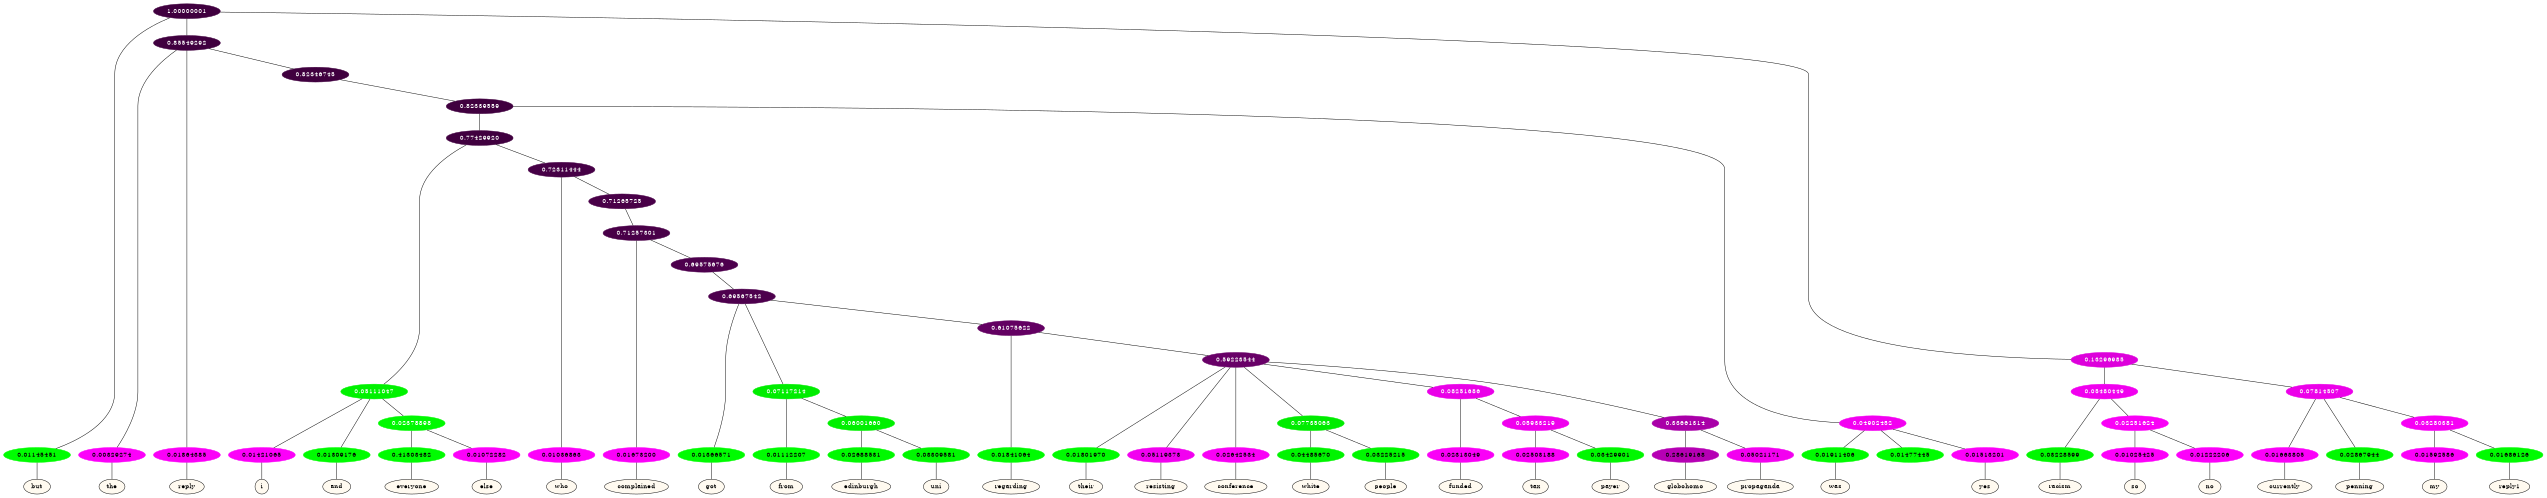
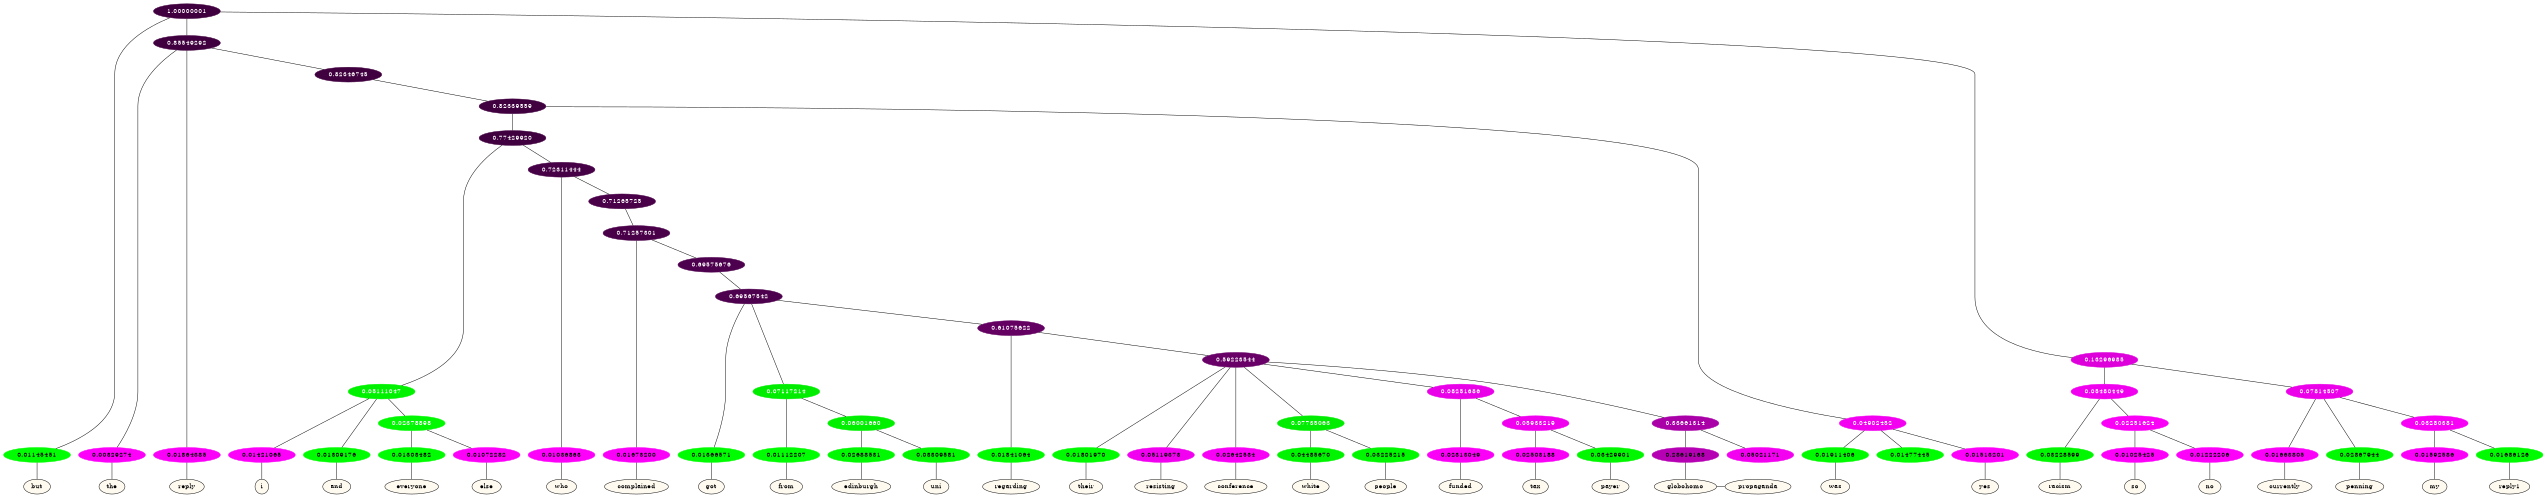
node "0.41303482": label "0.41303482" -> "0.01303482"
edge "0.05021171" -- "propaganda": now "globohomo" -- "propaganda"
